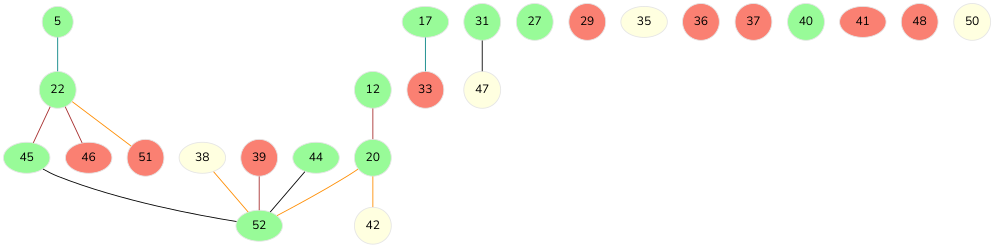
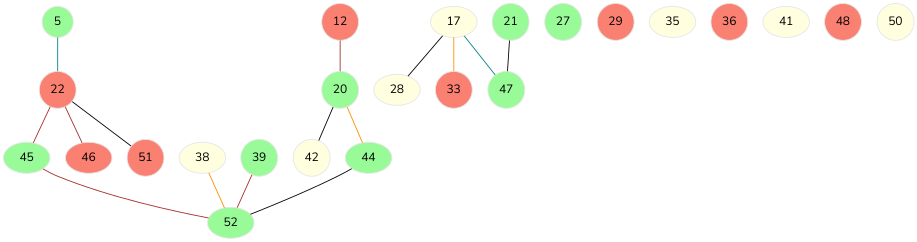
node "17": fillcolor palegreen -> lightyellow
node "31": label "31" -> "21"
node "37": removed
node "40": removed
node "41": fillcolor salmon -> lightyellow
edge "17" -- "33": color teal -> darkorange
edge "17" -- "47": added
node "22": fillcolor palegreen -> salmon
node "12": fillcolor palegreen -> salmon
node "28": added
node "47": fillcolor lightyellow -> palegreen
edge "22" -- "51": color darkorange -> black
node "39": fillcolor salmon -> palegreen
edge "20" -- "42": color darkorange -> black
edge "20" -- "52": now "20" -- "44"
edge "45" -- "52": color black -> brown
